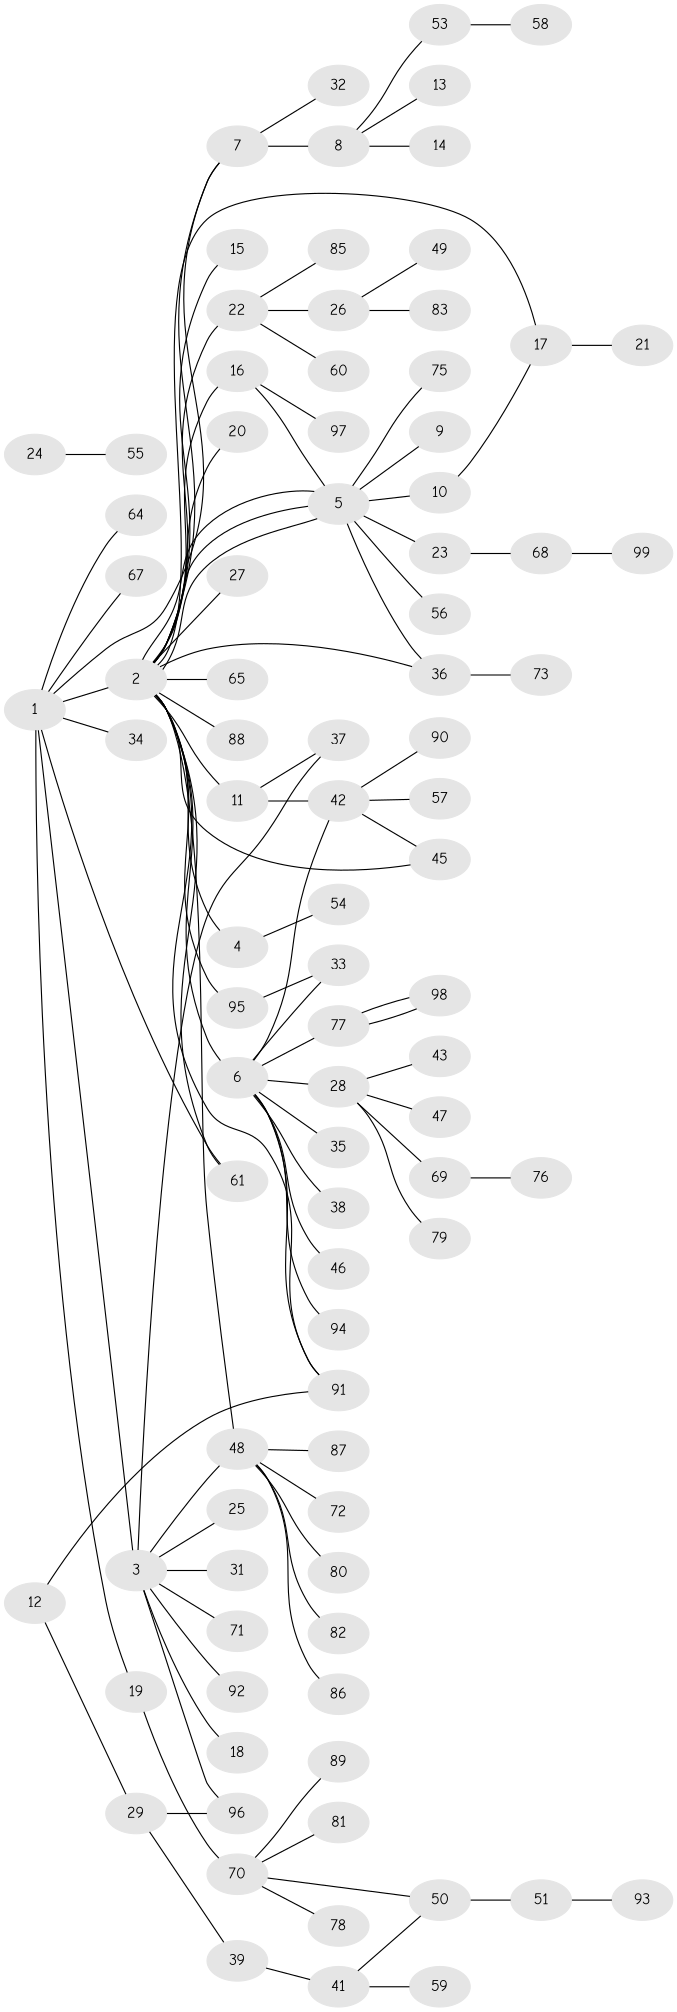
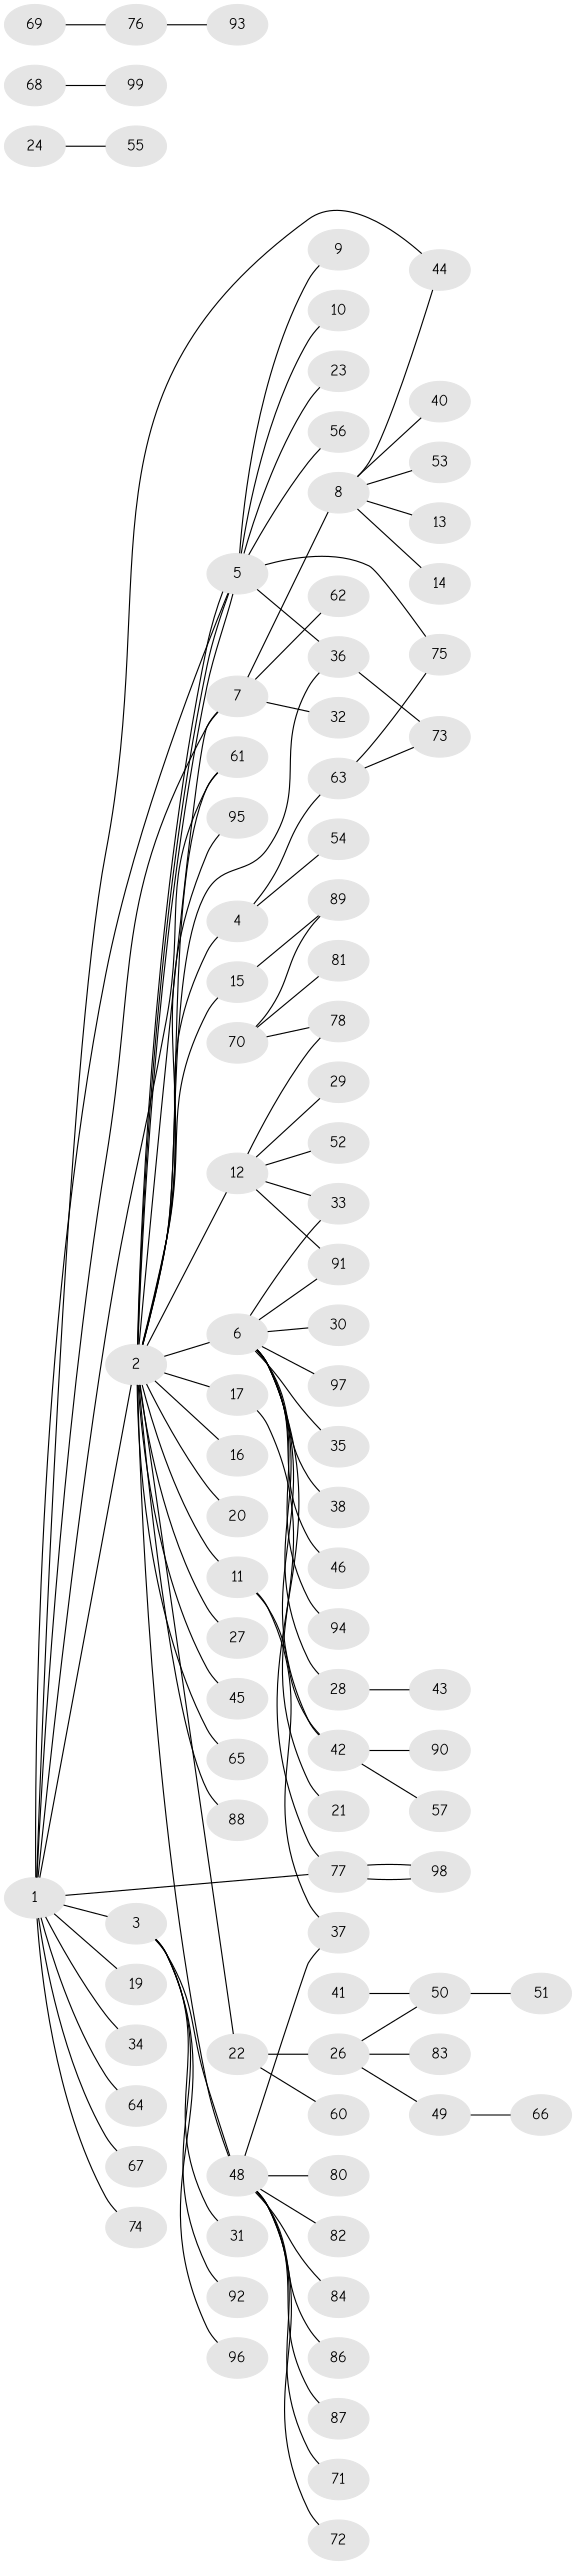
node "58": removed
node "85": removed
node "44": added
edge "16" -- "97": now "6" -- "97"
node "40": added
edge "17" -- "10": removed
edge "16" -- "5": now "1" -- "5"
edge "23" -- "68": removed
node "62": added
node "63": added
edge "42" -- "45": removed
edge "89" -- "15": added
edge "33" -- "95": now "33" -- "12"
edge "2" -- "91": now "2" -- "12"
edge "78" -- "12": added
node "47": removed
edge "28" -- "69": removed
edge "37" -- "3": now "37" -- "48"
node "52": added
node "79": removed
node "30": added
node "25": removed
edge "3" -- "71": now "48" -- "71"
node "18": removed
edge "19" -- "70": removed
edge "29" -- "96": removed
edge "77" -- "1": added
edge "70" -- "50": now "26" -- "50"
edge "51" -- "93": now "76" -- "93"
node "39": removed
node "59": removed
node "66": added
node "74": added
node "84": added
